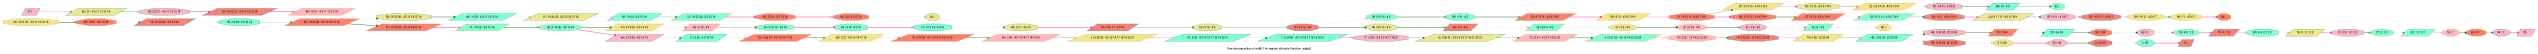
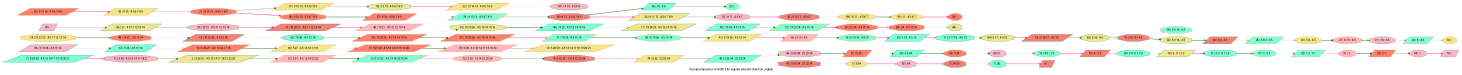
edge "87 | 14 15 : 4 5 8 9" -> "88 | 15 : 4 5": now "56 | 9 12 : 4 5 6 7 8 9" -> "88 | 15 : 4 5"
node "59 | 9 16 : 4 5": removed
edge "41 | 5 19 26 : 4 5 13 14" -> "66 | 5 19 : 4 5": style dotted -> bold
node "65 | 5 18 : 4 5 10": shape octagon -> parallelogram
edge "36 | 5 19 26 : 4 5 13 14" -> "96 | 5 19 26 : 4 5 13 14": removed
node "31 | 2 3 : 0 1 2 3": fillcolor lightpink -> aquamarine
node "33 | 0 1 :": shape octagon -> parallelogram
node "70 | 5 29 : 4 5 13 14 17 18 19 20 21": removed
edge "82 | 34 :" -> "2 | 34 35 :": color darkgreen -> deeppink
